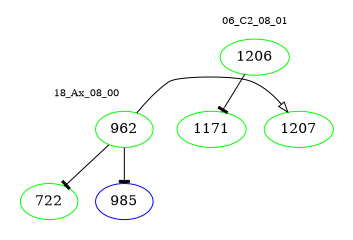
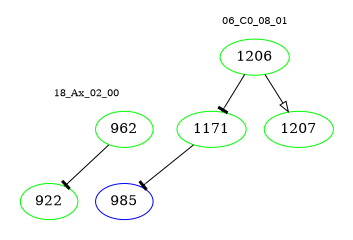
cluster "06_C2_08_01": label "06_C2_08_01" -> "06_C0_08_01"
edge "962" -> "1207": now "1206" -> "1207"
cluster "18_Ax_08_00": label "18_Ax_08_00" -> "18_Ax_02_00"
edge "962" -> "985": now "1171" -> "985"
node "722": label "722" -> "922"
